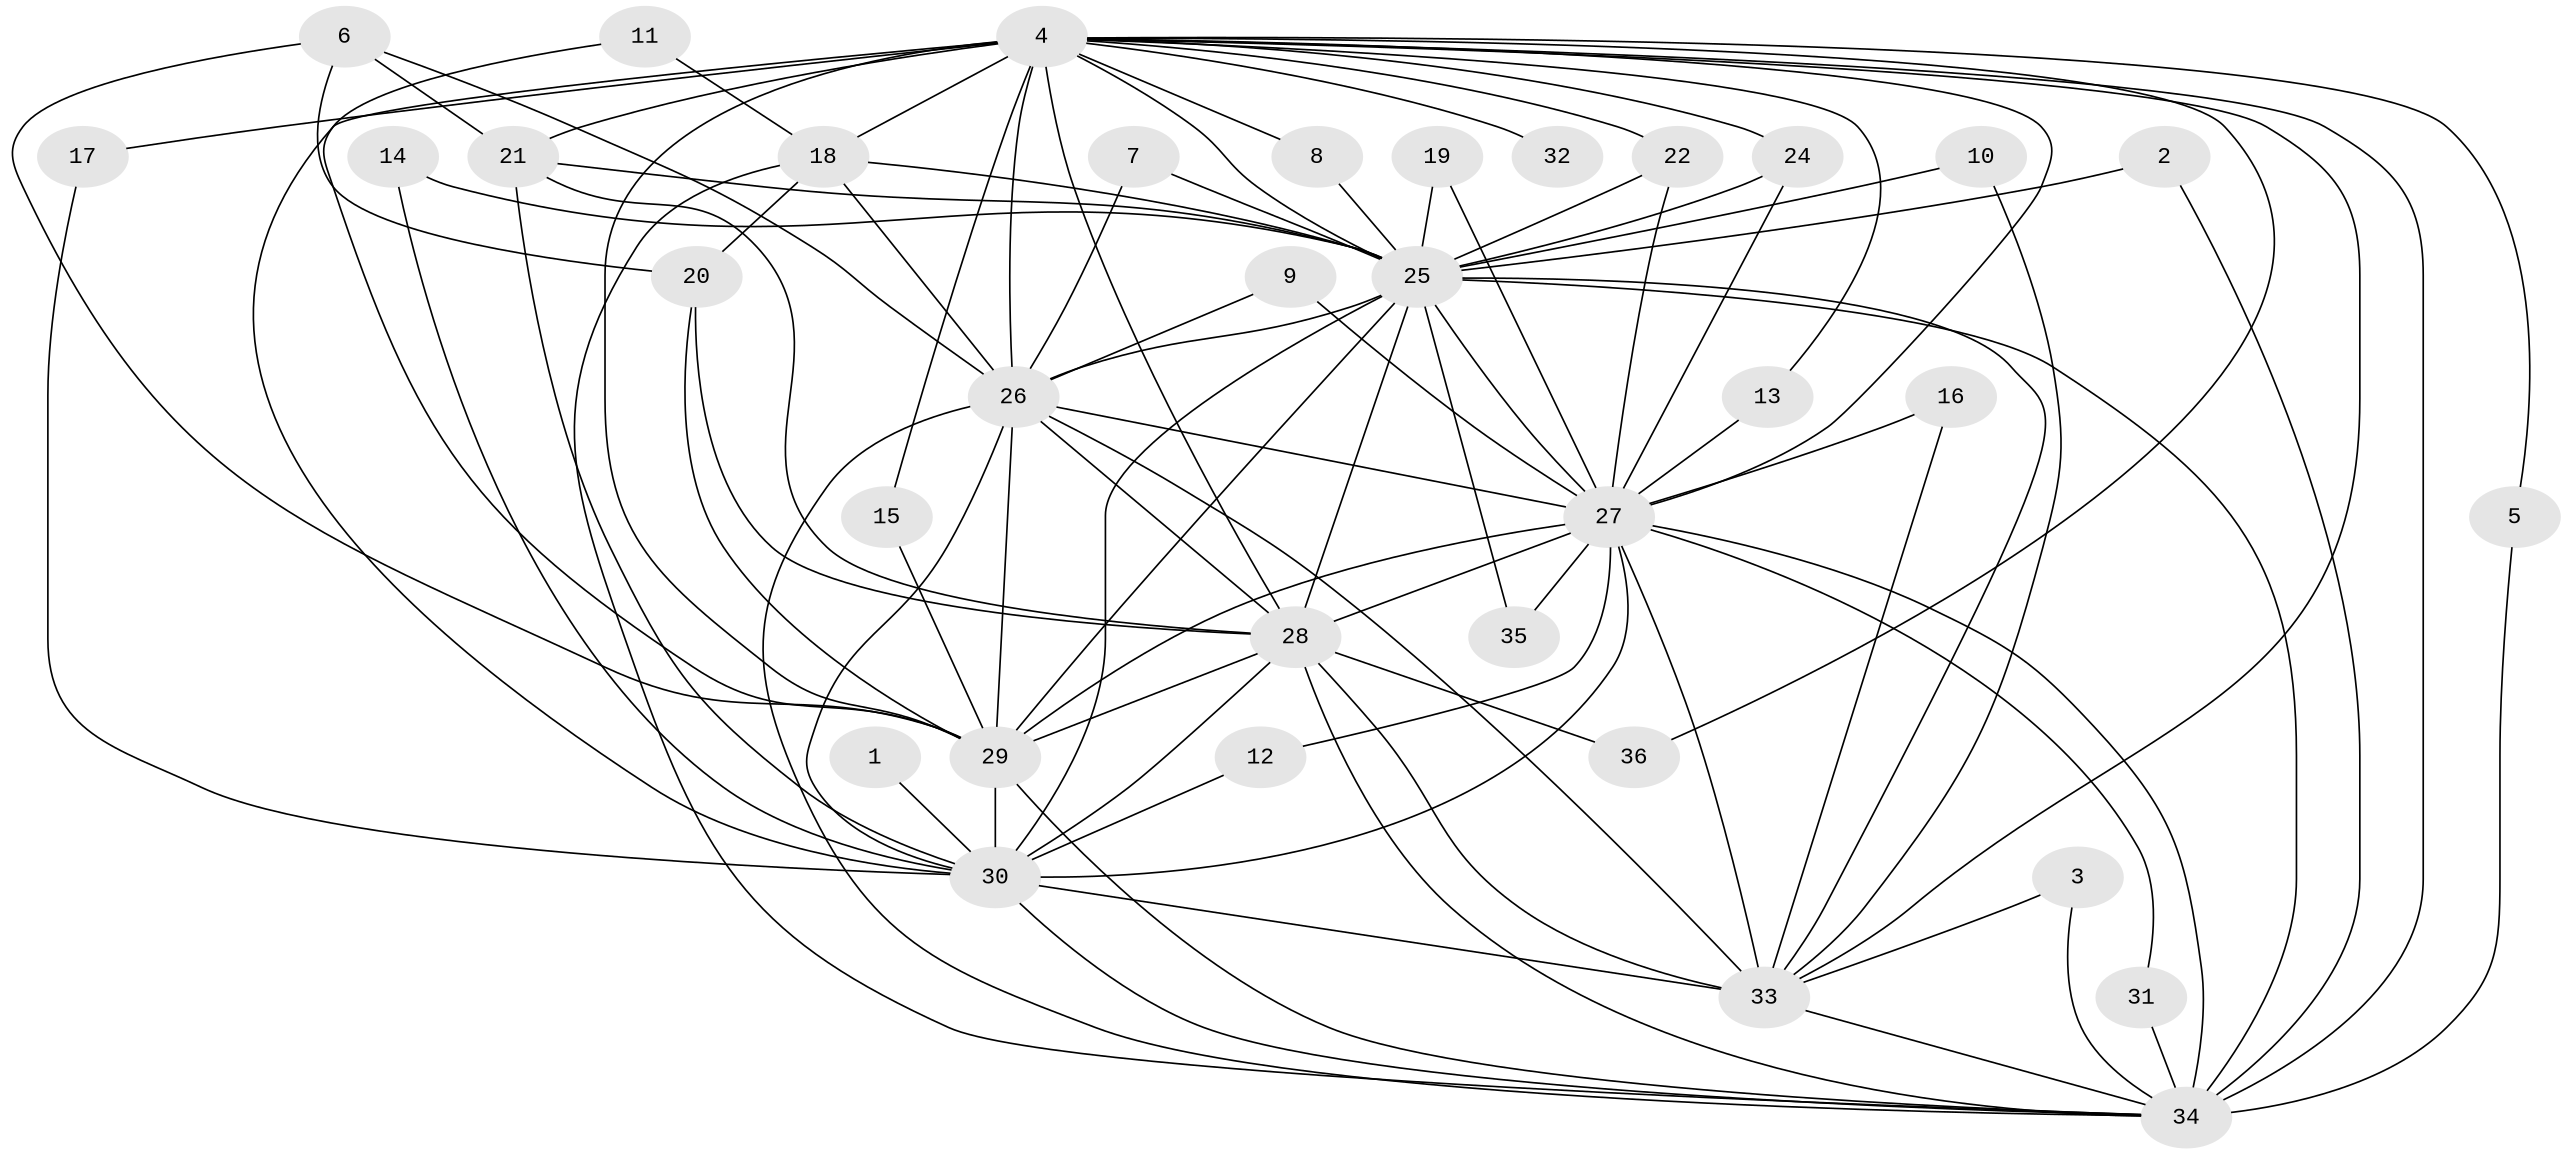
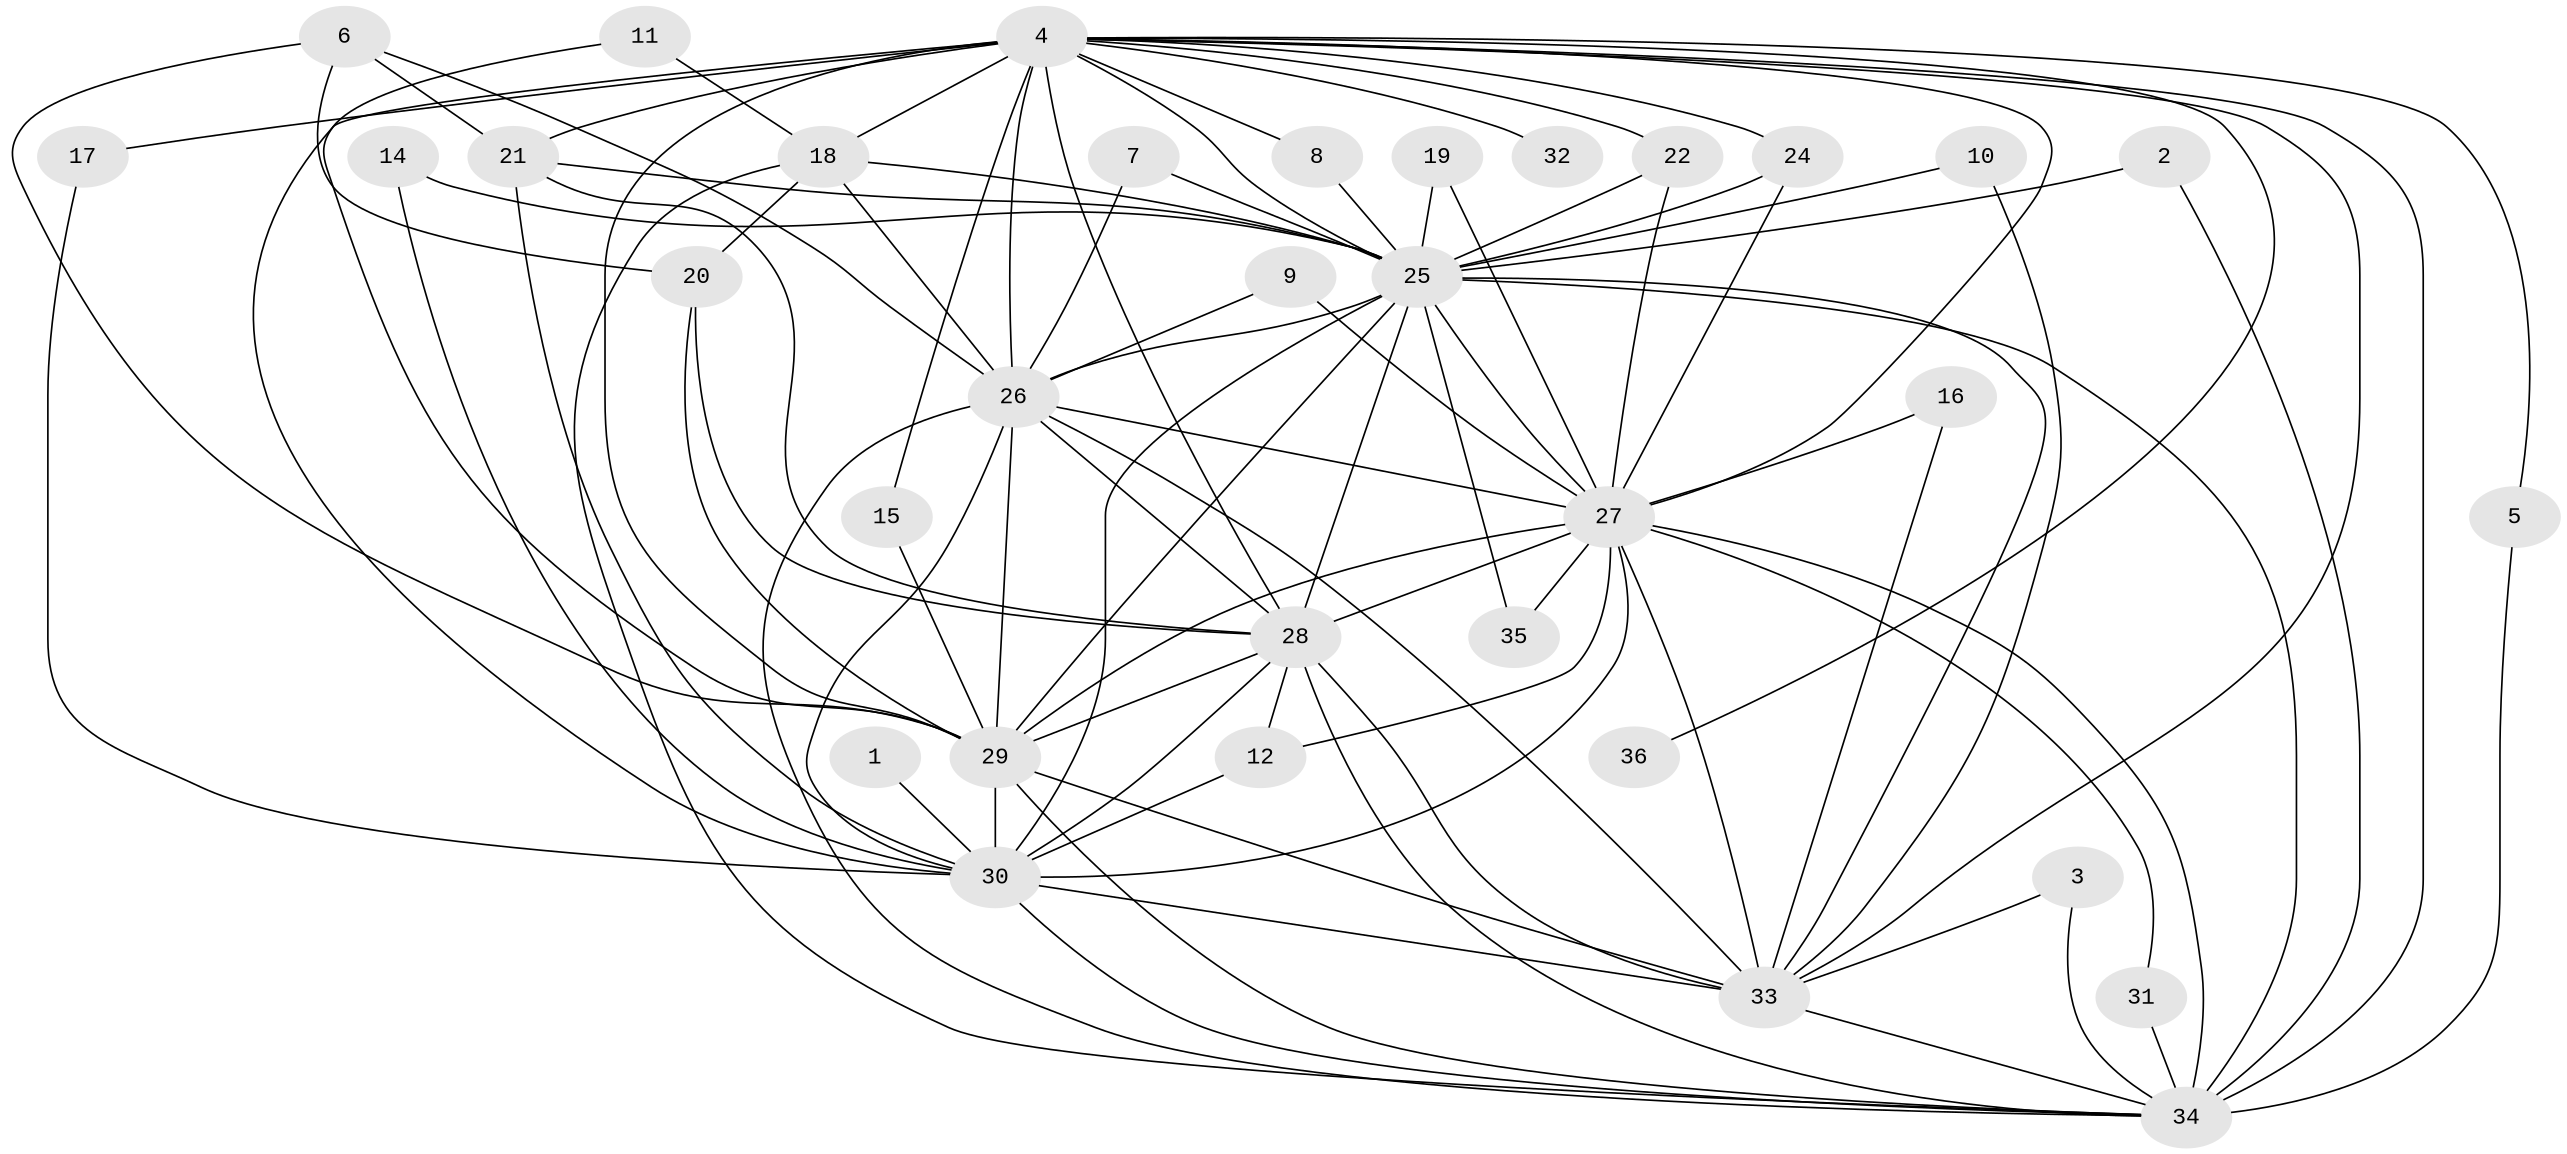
node "13": removed
edge "28" -- "36": now "28" -- "12"
edge "29" -- "33": added
